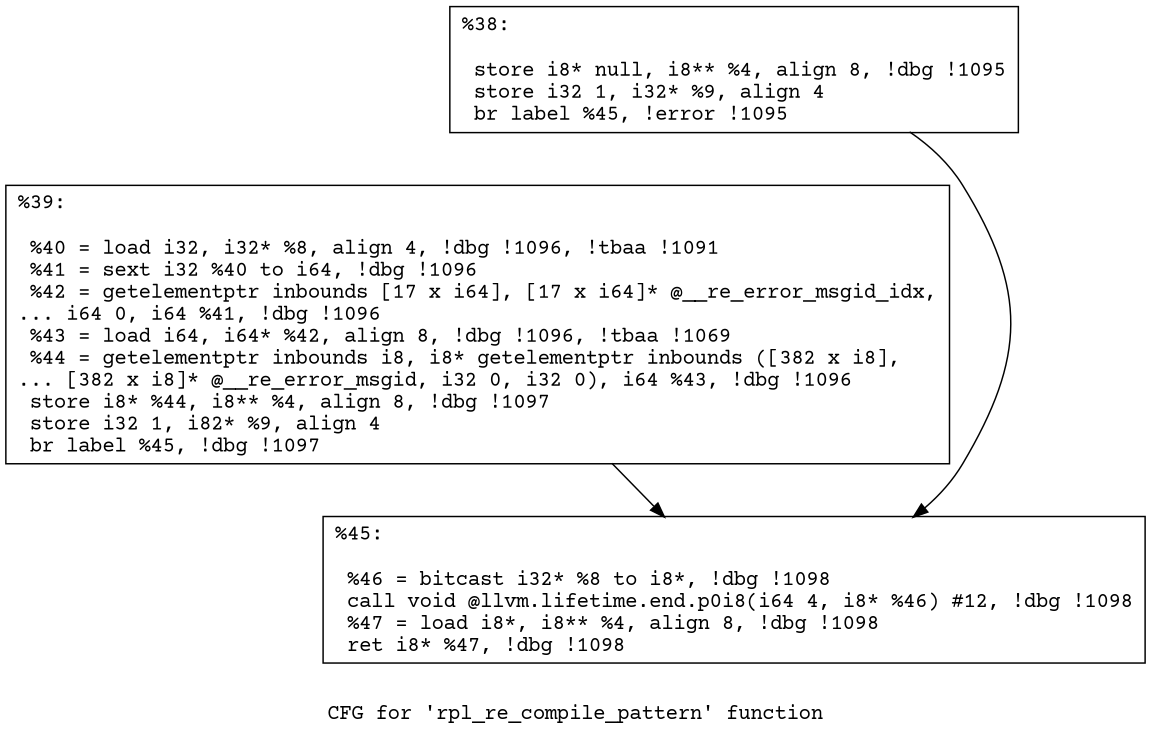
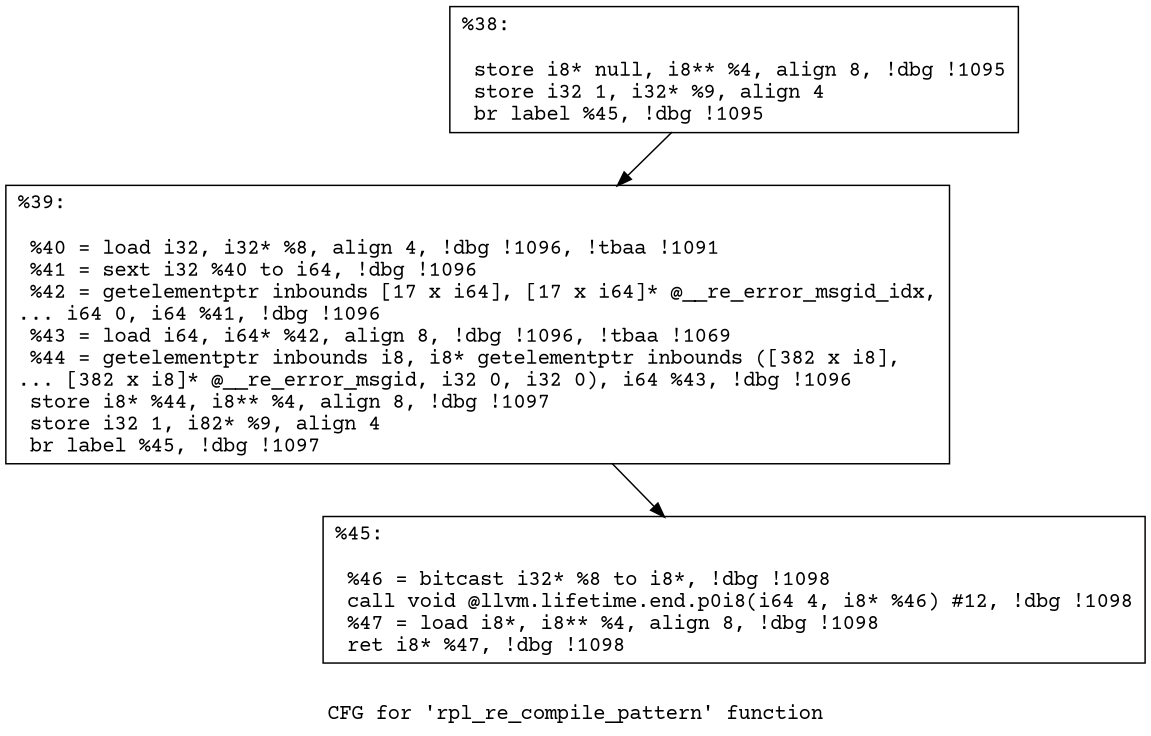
node "%38:": text "br label %45, !error !1095" -> "br label %45, !dbg !1095"
edge "%38:" -> "%45:": now "%38:" -> "%39:"
